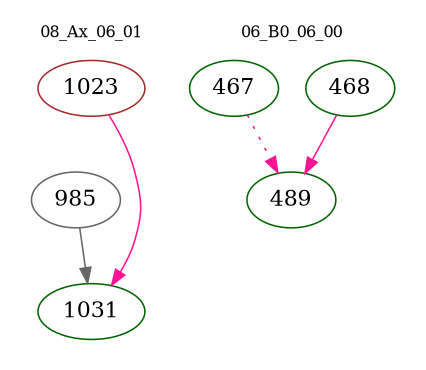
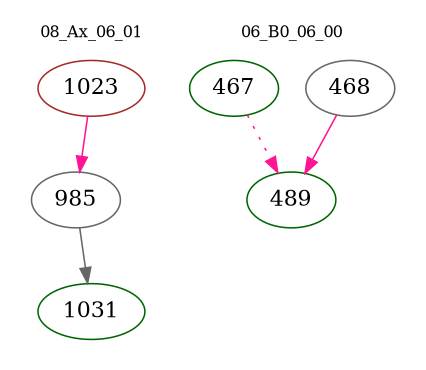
node "468": color darkgreen -> gray40
edge "1023" -> "1031": now "1023" -> "985"
